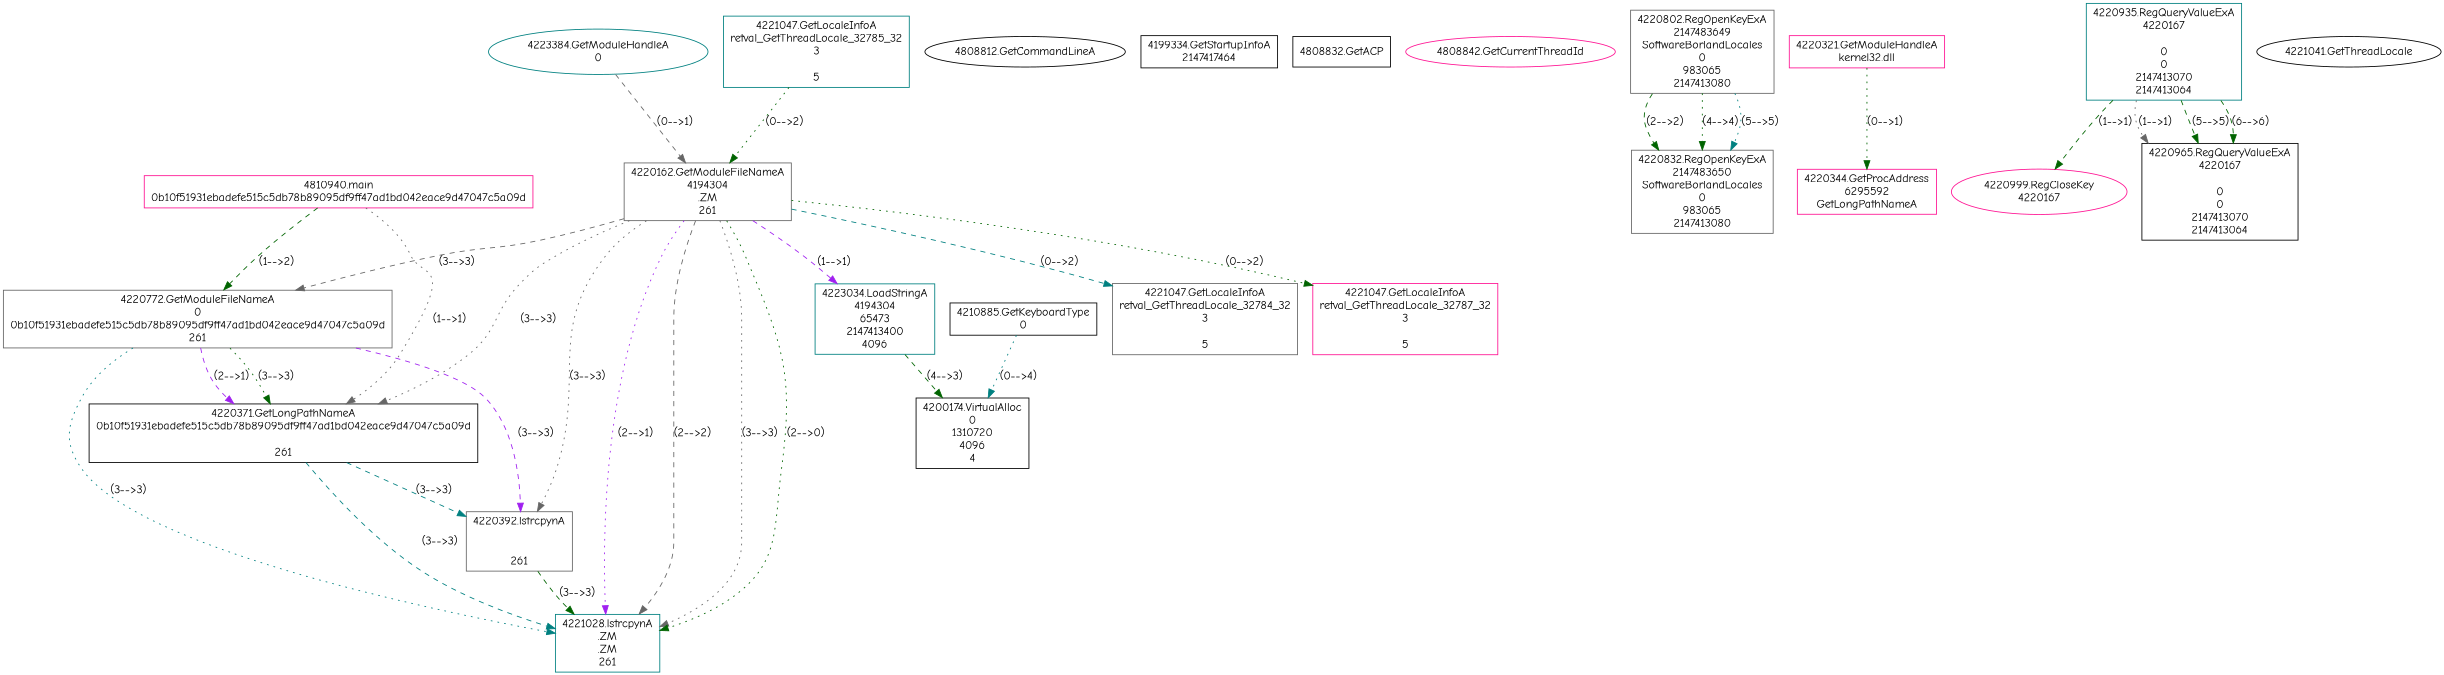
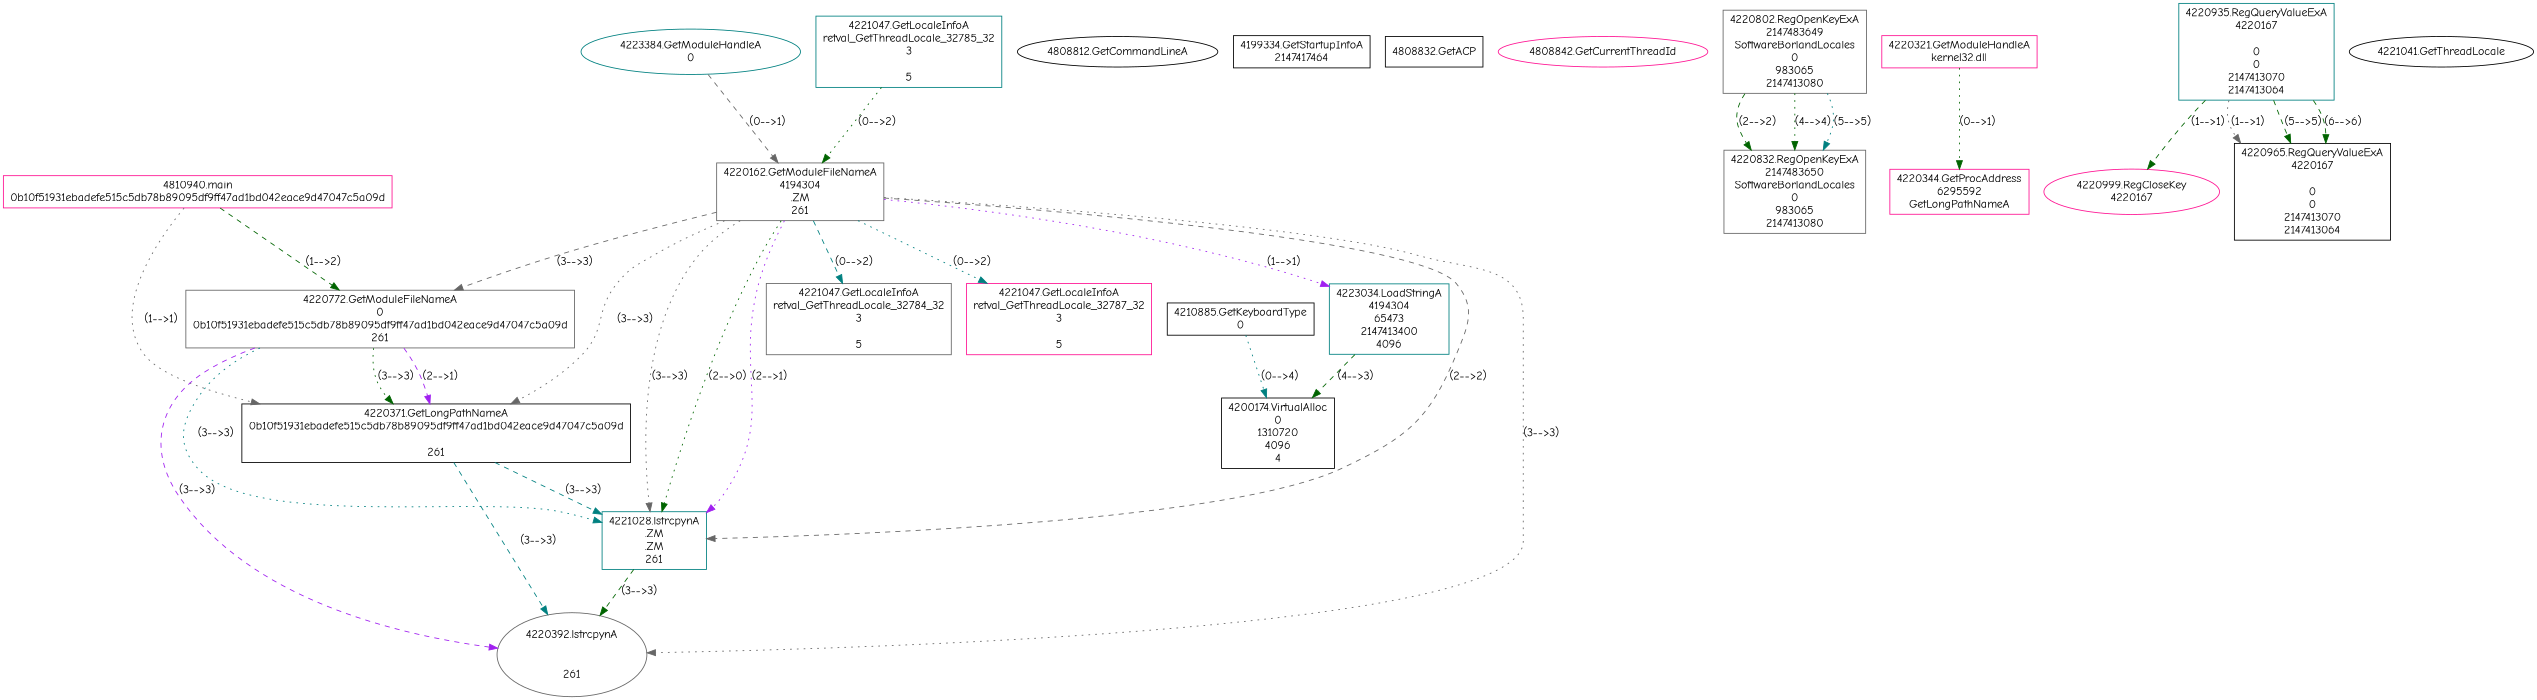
edge "4220162.GetModuleFileNameA 4194304 .ZM 261" -> "4221047.GetLocaleInfoA retval_GetThreadLocale_32787_32 3 5": color darkgreen -> teal
edge "4220162.GetModuleFileNameA 4194304 .ZM 261" -> "4223034.LoadStringA 4194304 65473 2147413400 4096": style dashed -> dotted
node "4220392.lstrcpynA 261": shape box -> ellipse
edge "4220392.lstrcpynA 261" -> "4221028.lstrcpynA .ZM .ZM 261": reversed
